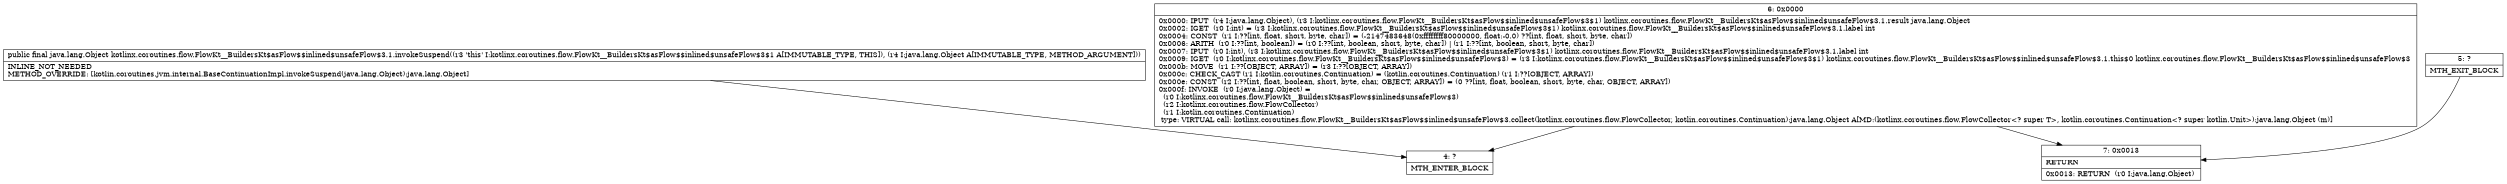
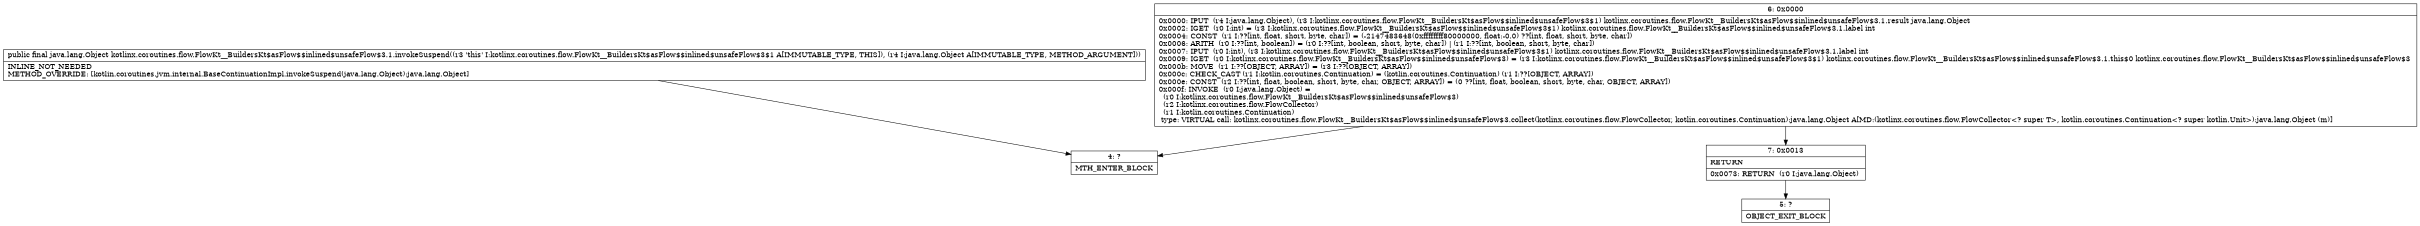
node "5: ?": text "MTH_EXIT_BLOCK" -> "OBJECT_EXIT_BLOCK"
edge "5: ?" -> "7: 0x0013": reversed
node "7: 0x0013": text "0x0013: RETURN  (r0 I:java.lang.Object)" -> "0x0073: RETURN  (r0 I:java.lang.Object)"
